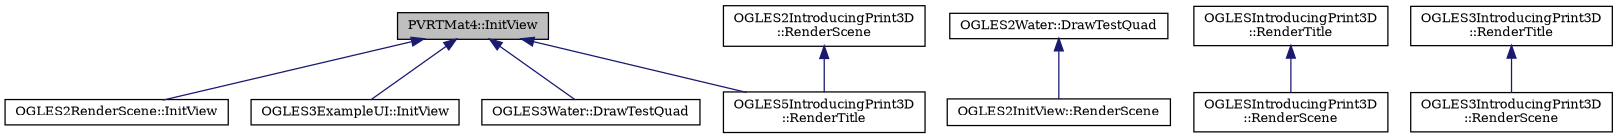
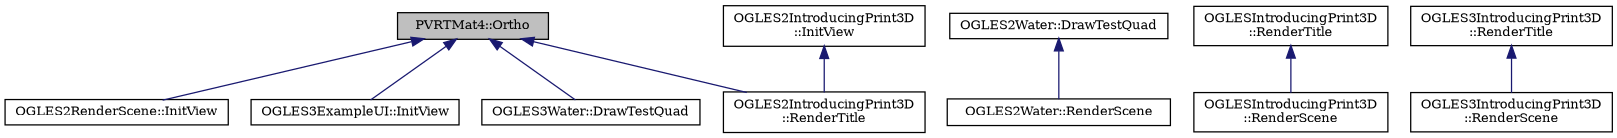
node "PVRTMat4::InitView": label "PVRTMat4::InitView" -> "PVRTMat4::Ortho"
node "OGLES2IntroducingPrint3D ::RenderScene": label "OGLES2IntroducingPrint3D ::RenderScene" -> "OGLES2IntroducingPrint3D ::InitView"
node "OGLES5IntroducingPrint3D ::RenderTitle": label "OGLES5IntroducingPrint3D ::RenderTitle" -> "OGLES2IntroducingPrint3D ::RenderTitle"
node "OGLES2InitView::RenderScene": label "OGLES2InitView::RenderScene" -> "OGLES2Water::RenderScene"
